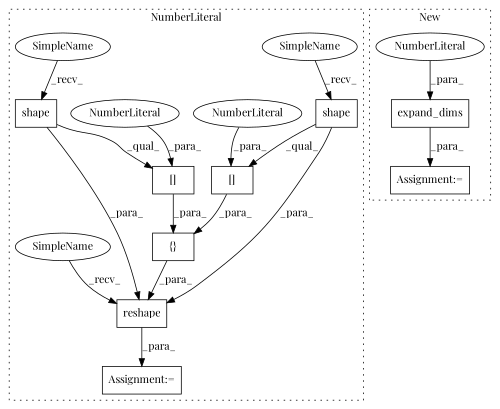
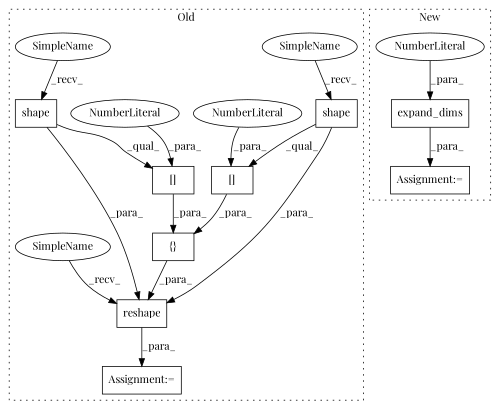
cluster "NumberLiteral": label "NumberLiteral" -> "Old"
